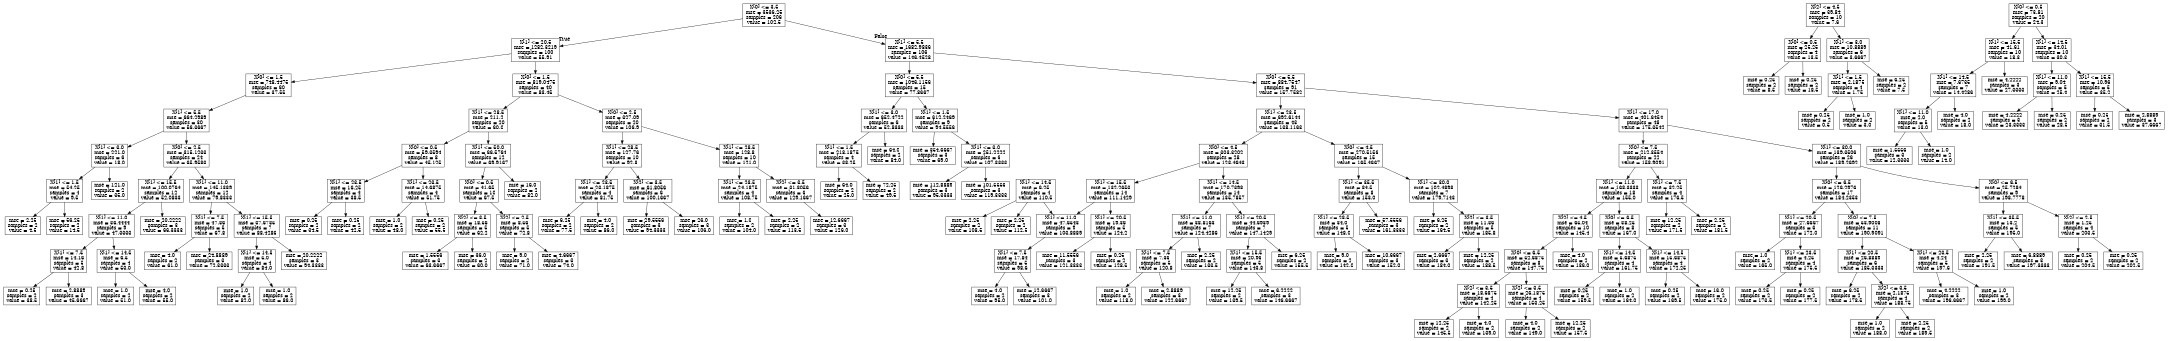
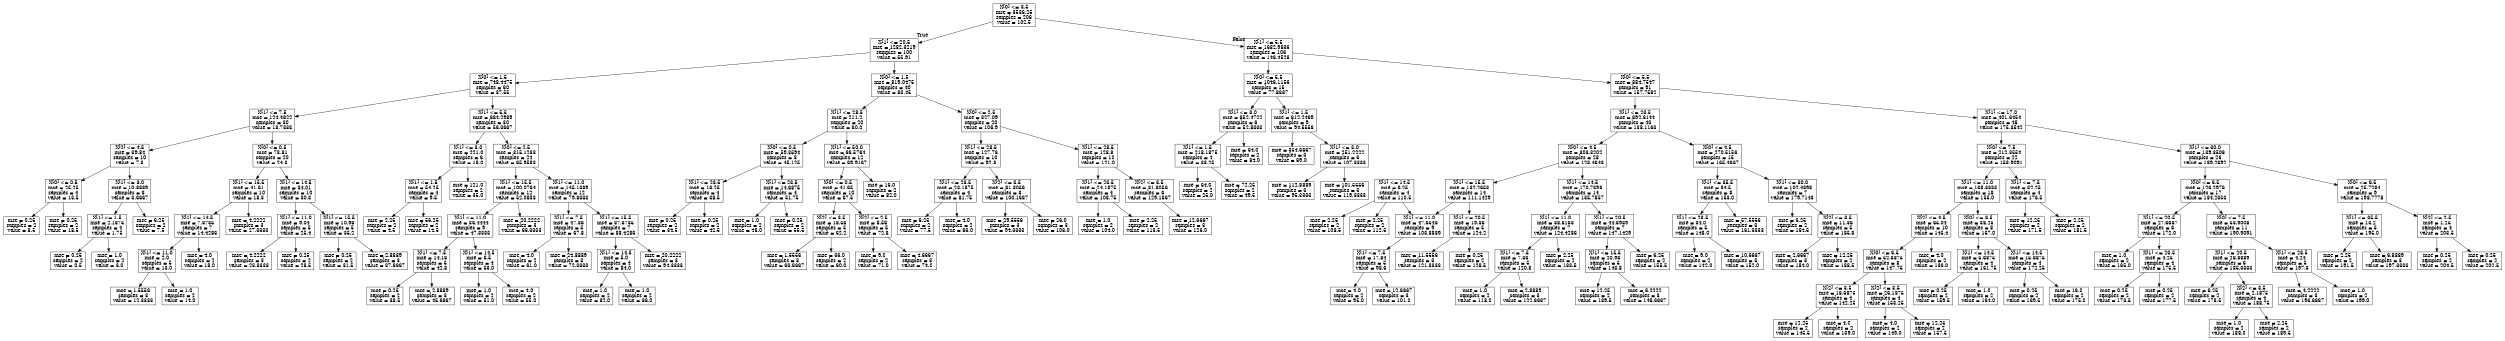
node "X[1] <= 7.5 mse = 124.4622 samples = 30 value = 18.7333": added
